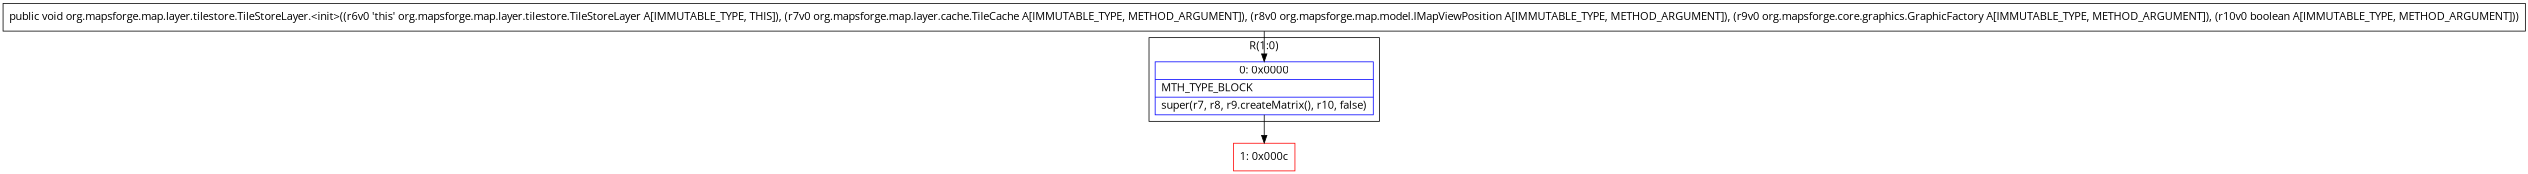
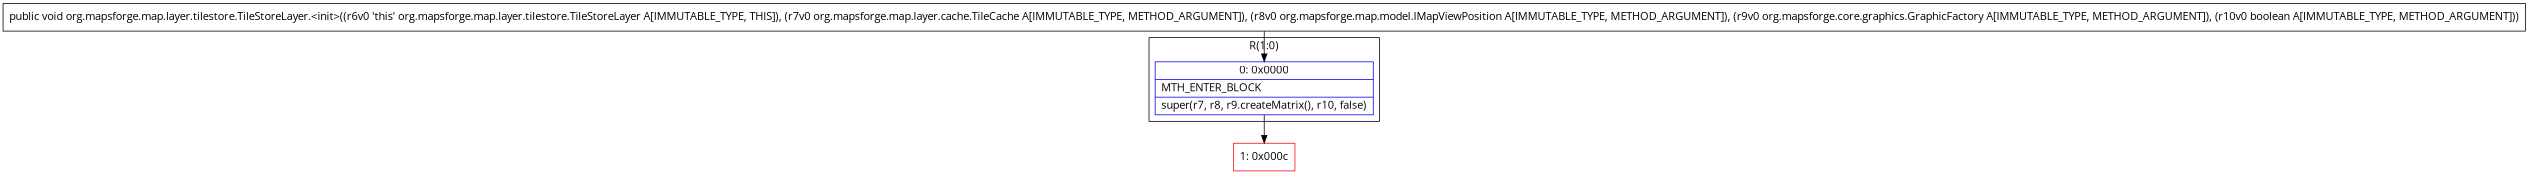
node "0: 0x0000": text "MTH_TYPE_BLOCK" -> "MTH_ENTER_BLOCK"
